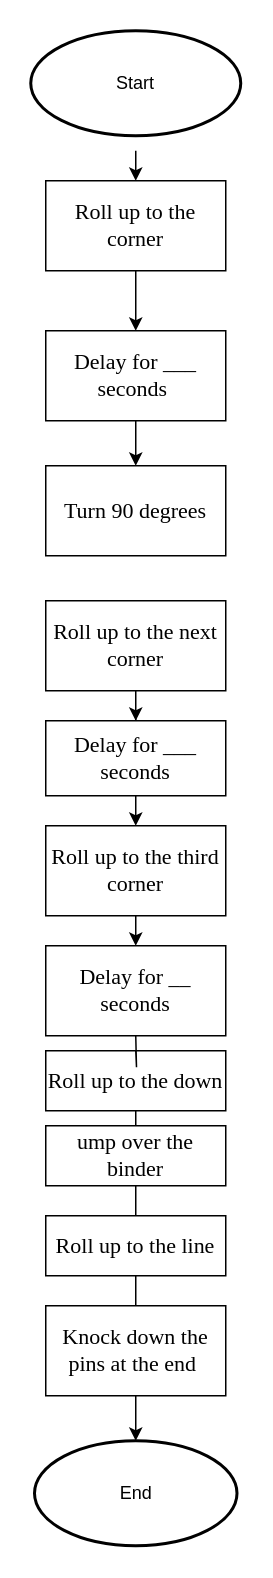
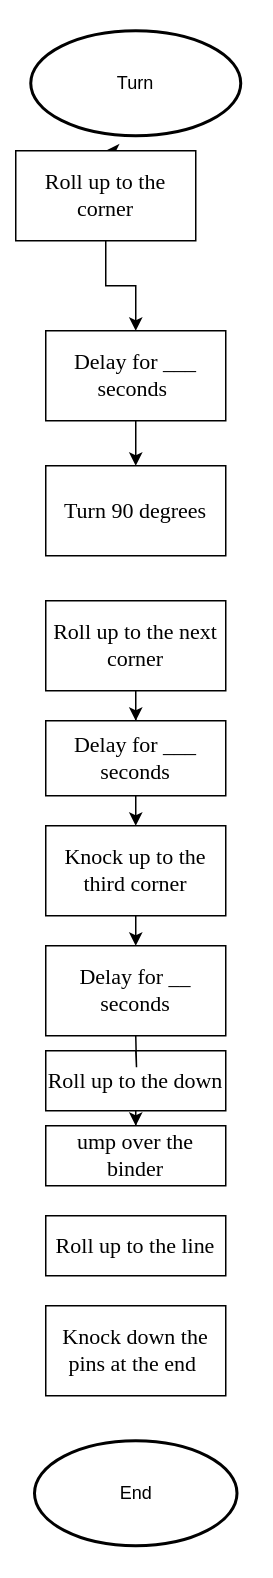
node "Start": label "Start" -> "Turn"
node "Roll up to the corner": moved (136, 226) -> (106, 196)
node "Roll up to the third corner": label "Roll up to the third corner" -> "Knock up to the third corner"
edge "Roll up to the down" -> "End": now "Roll up to the down" -> "ump over the binder"
